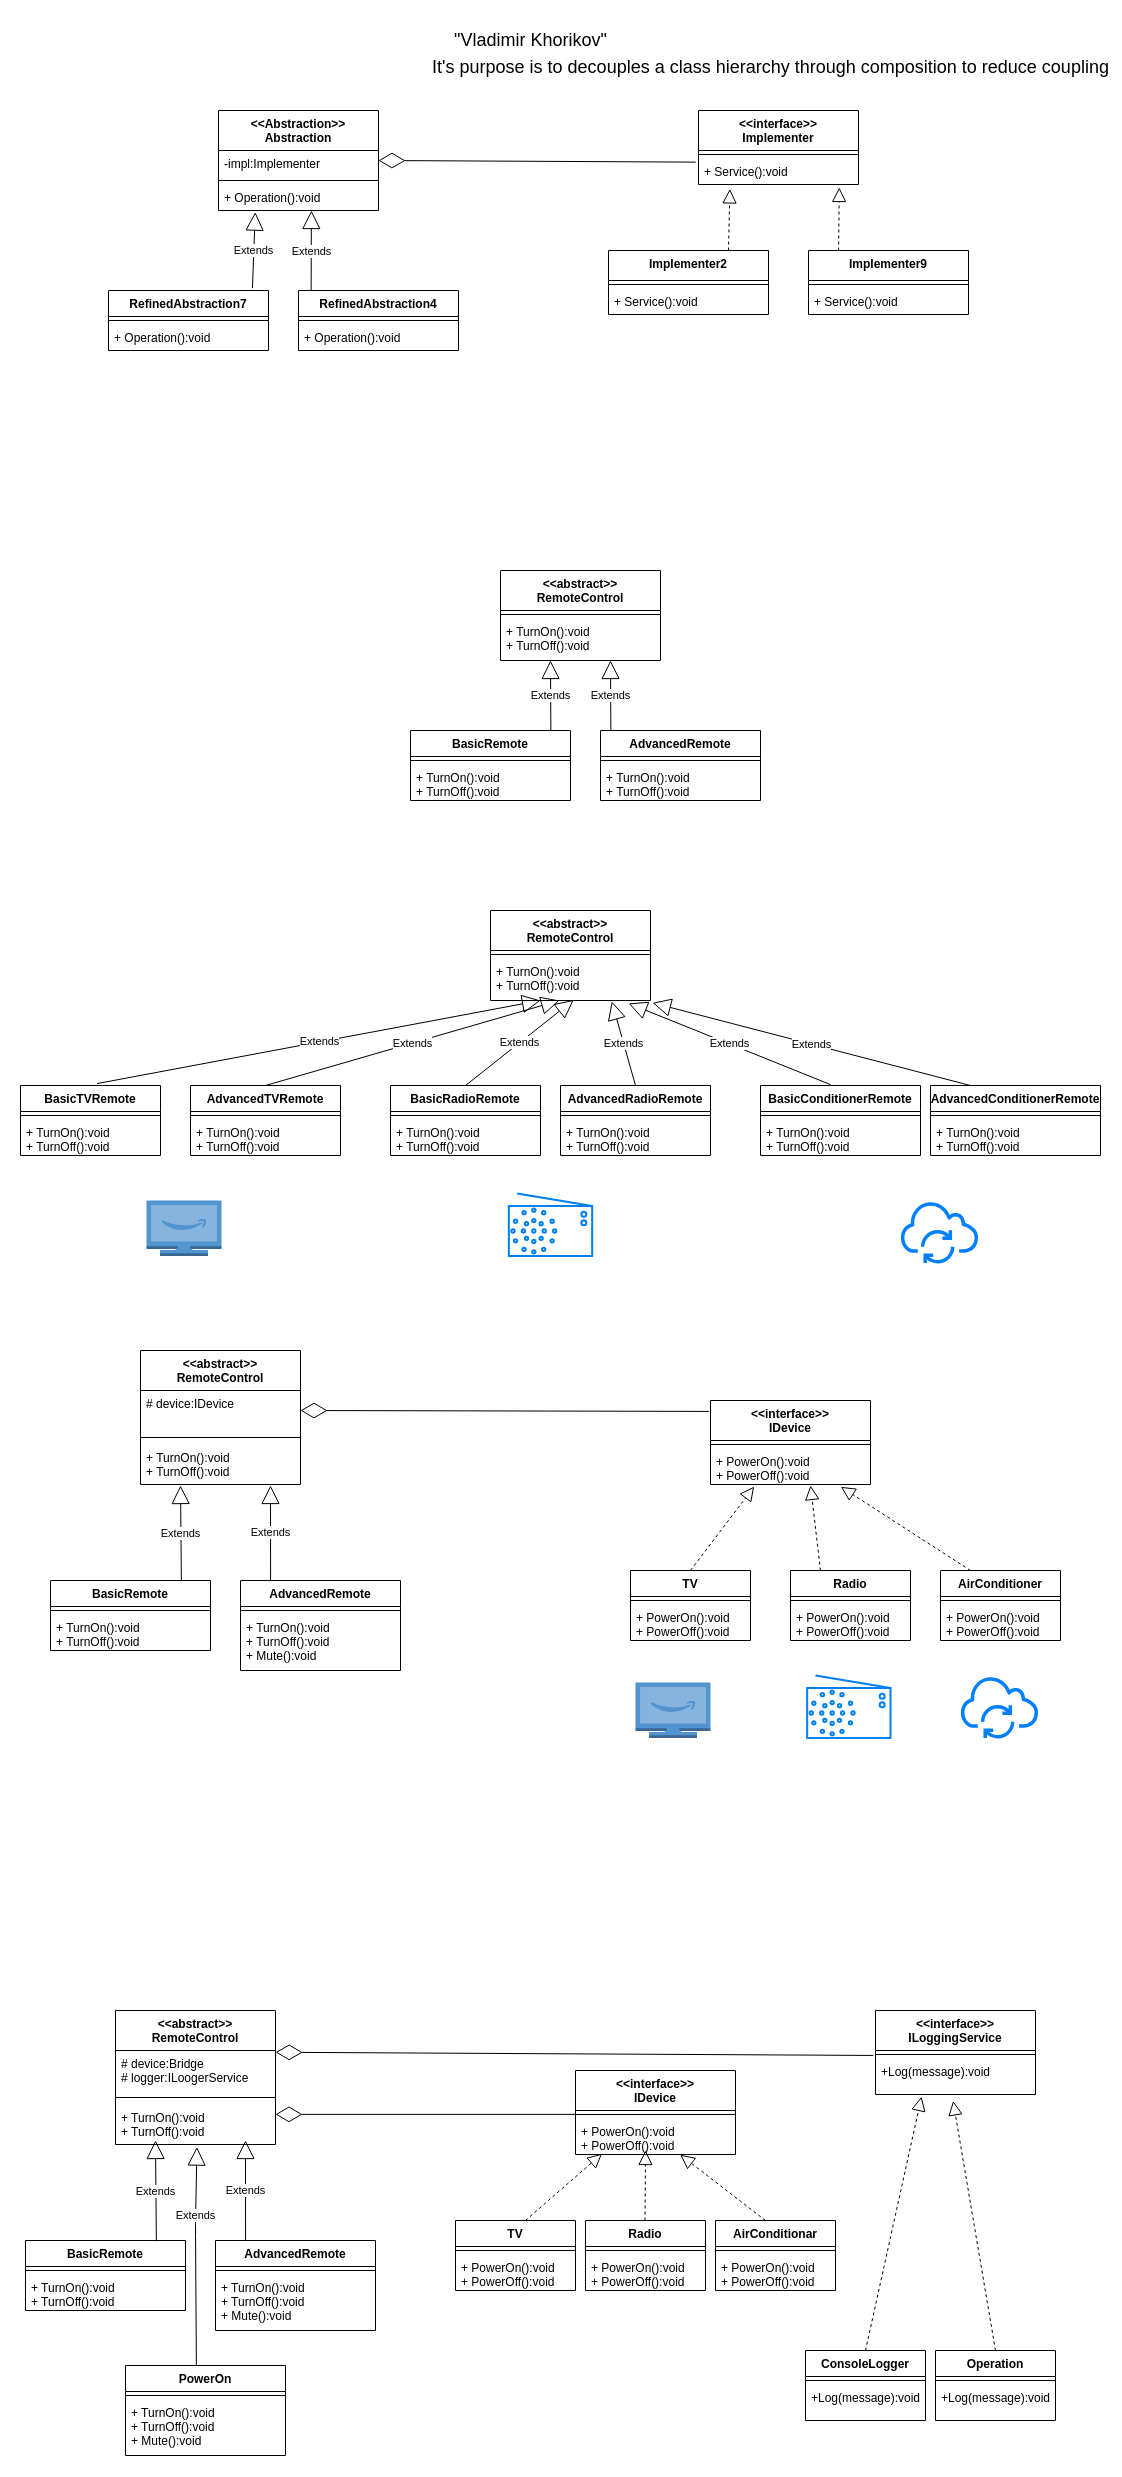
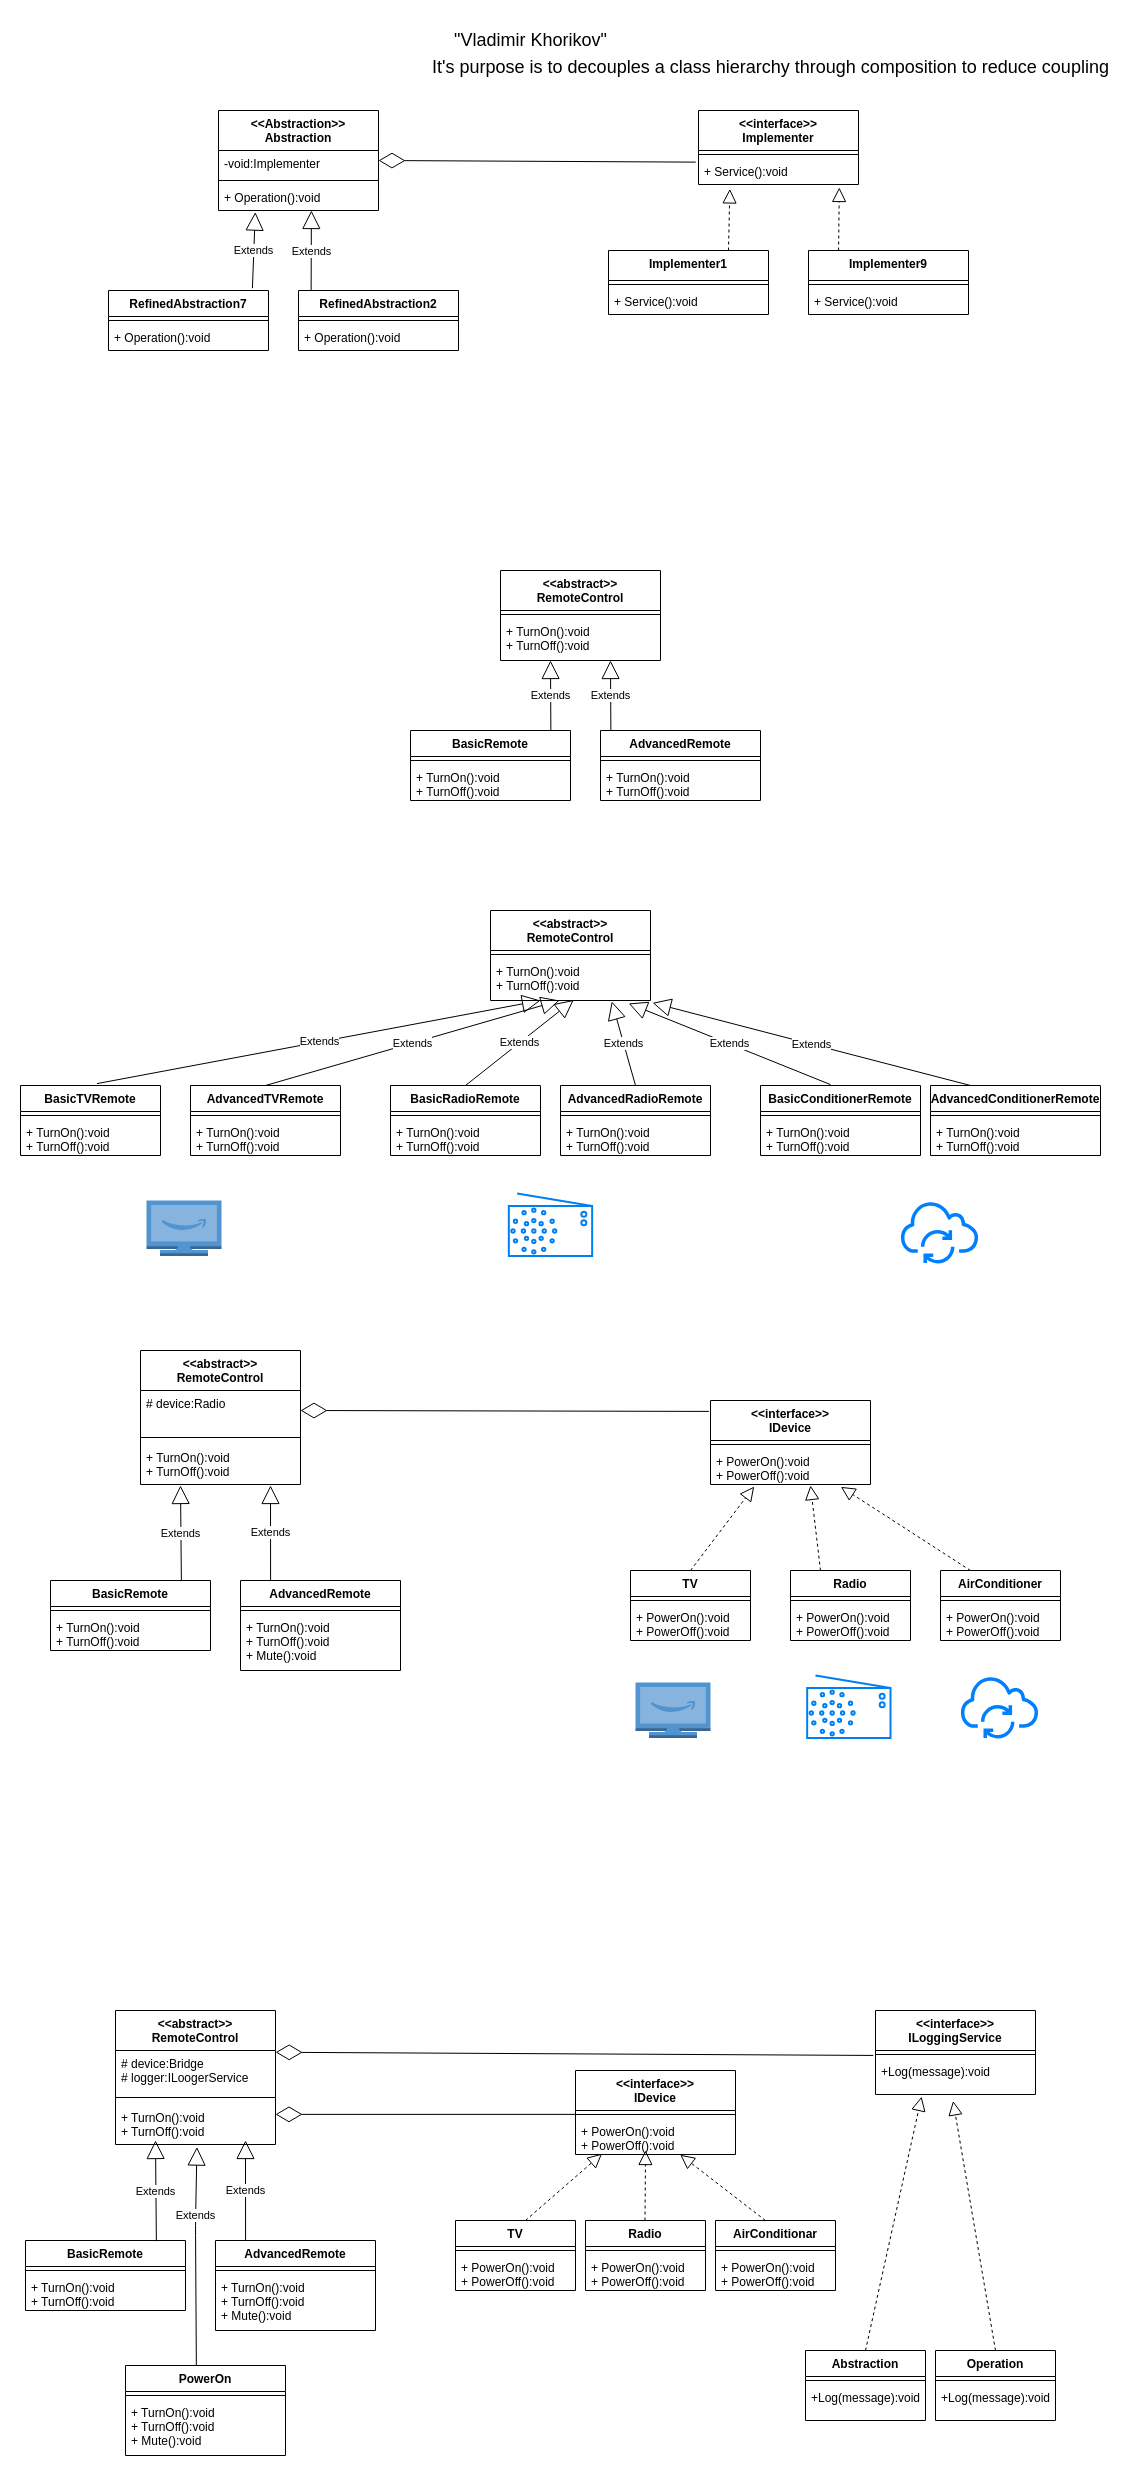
node "-impl:Implementer": label "-impl:Implementer" -> "-void:Implementer"
node "Implementer2": label "Implementer2" -> "Implementer1"
node "RefinedAbstraction4": label "RefinedAbstraction4" -> "RefinedAbstraction2"
node "# device:IDevice": label "# device:IDevice" -> "# device:Radio"
node "ConsoleLogger": label "ConsoleLogger" -> "Abstraction"
